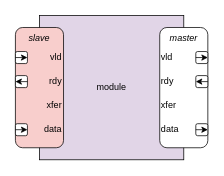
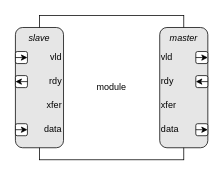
node "slave": fillcolor #f8cecc -> #e6e6e6
node "module": fillcolor #e1d5e7 -> #ffffff
node "master": fillcolor #ffffff -> #e6e6e6
